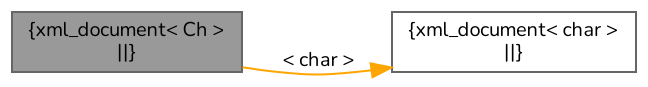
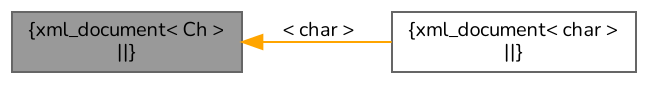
edge "{xml_document< Ch > ||}" -> "{xml_document< char > ||}": reversed
